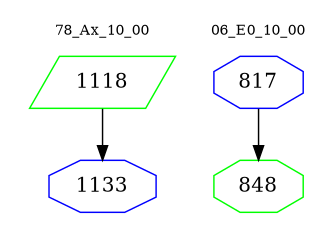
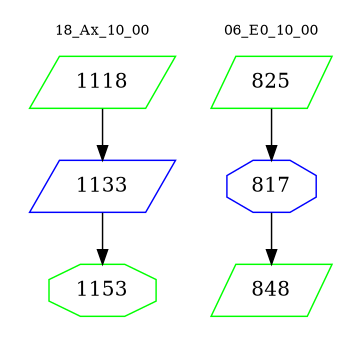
cluster "78_Ax_10_00": label "78_Ax_10_00" -> "18_Ax_10_00"
node "825": added
node "1133": shape octagon -> parallelogram
node "848": shape octagon -> parallelogram
node "1153": added
